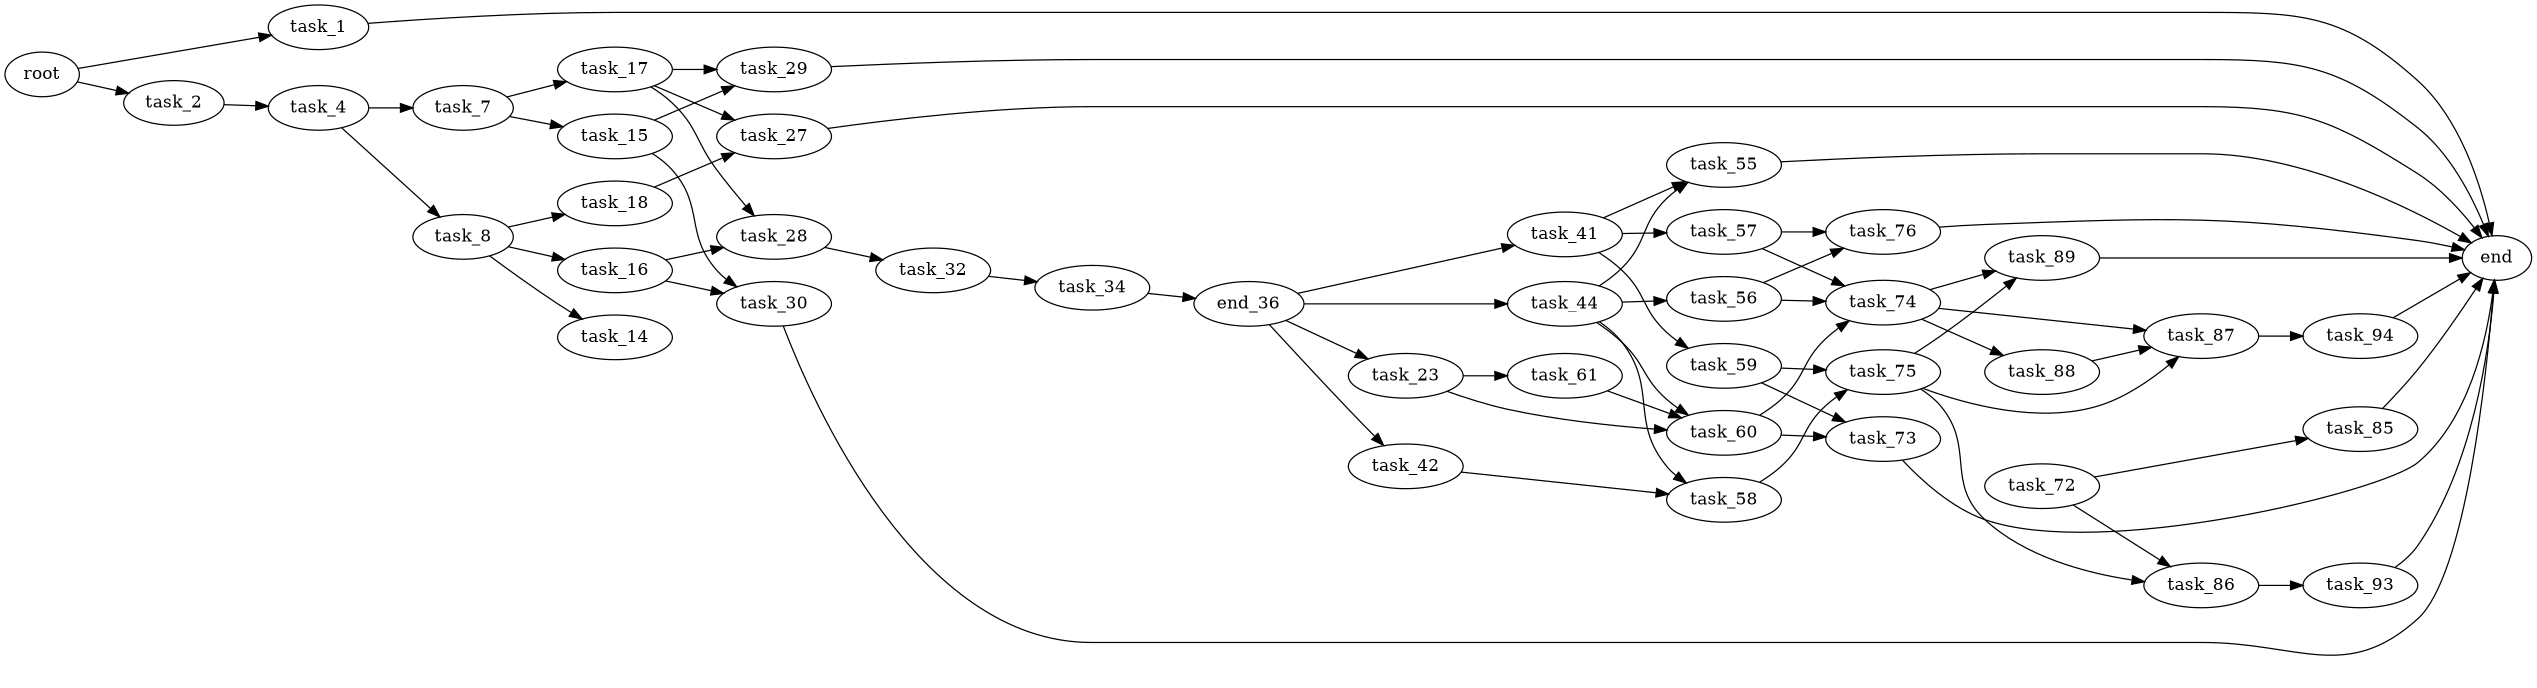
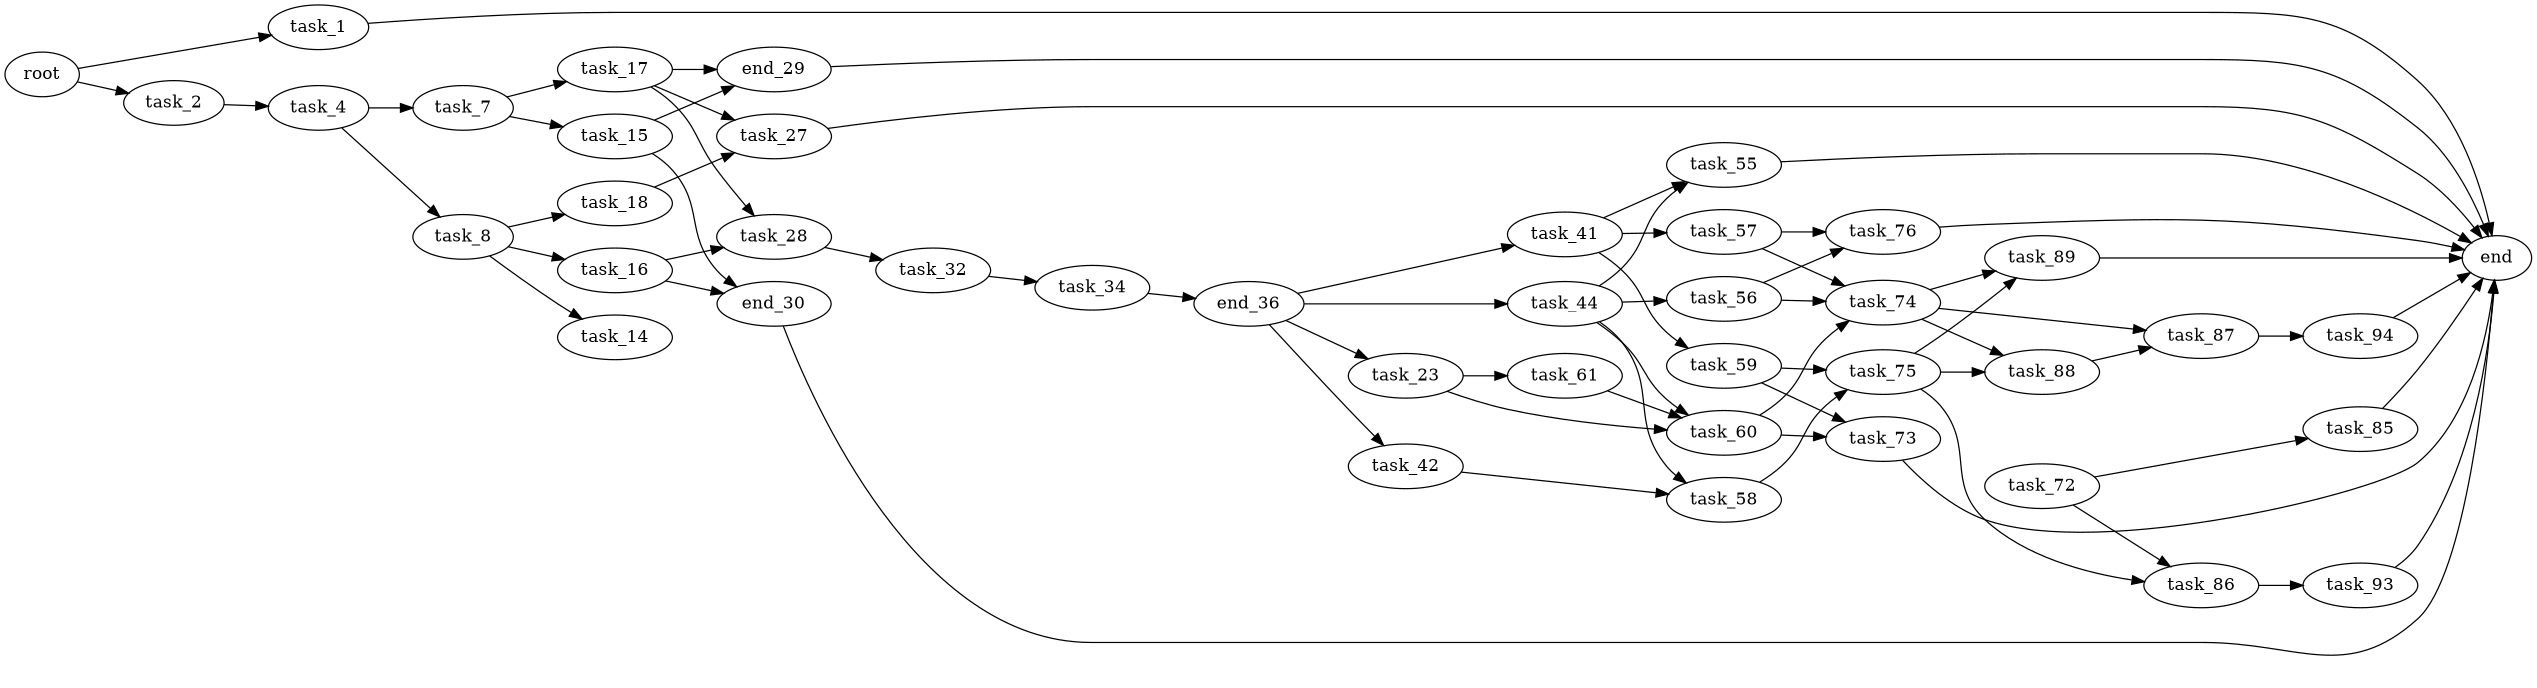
node "task_29": label "task_29" -> "end_29"
node "task_30": label "task_30" -> "end_30"
edge "task_75" -> "task_87": now "task_75" -> "task_88"
